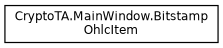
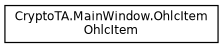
node "CryptoTA.MainWindow.Bitstamp OhlcItem": label "CryptoTA.MainWindow.Bitstamp OhlcItem" -> "CryptoTA.MainWindow.OhlcItem OhlcItem"
